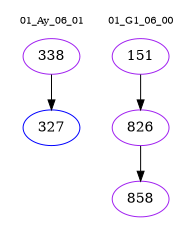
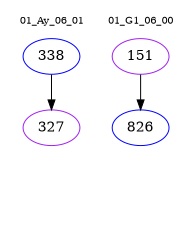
node "338": color purple -> blue
node "327": color blue -> purple
node "826": color purple -> blue
node "858": removed
